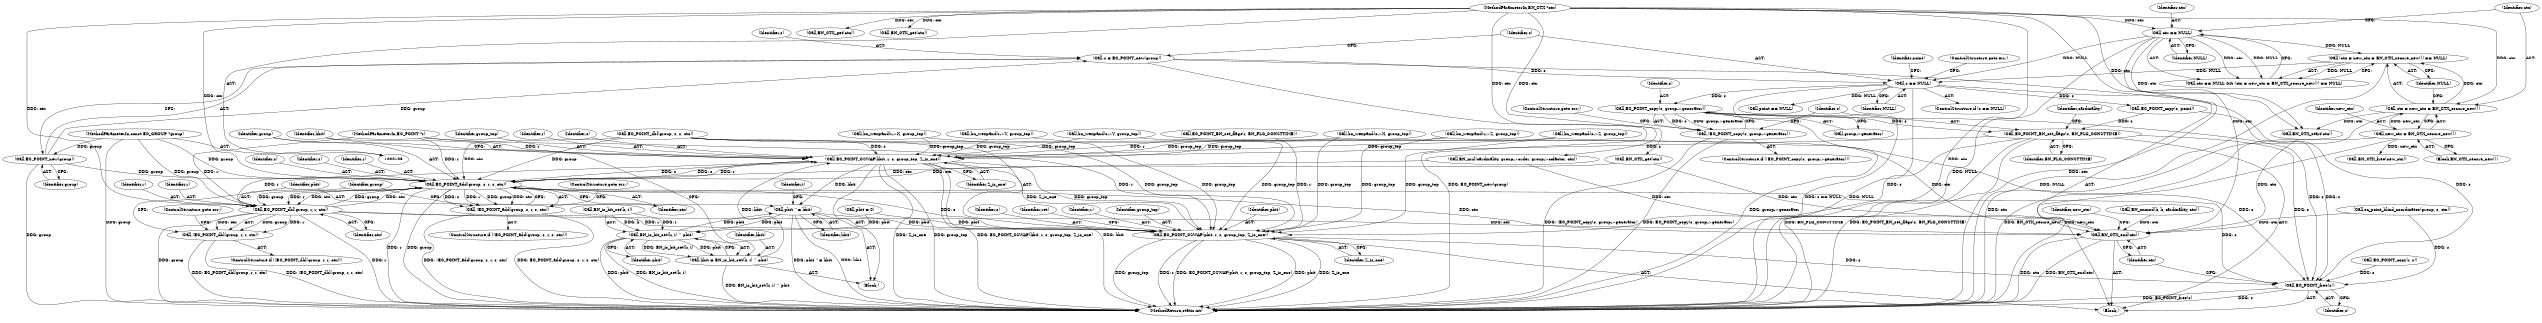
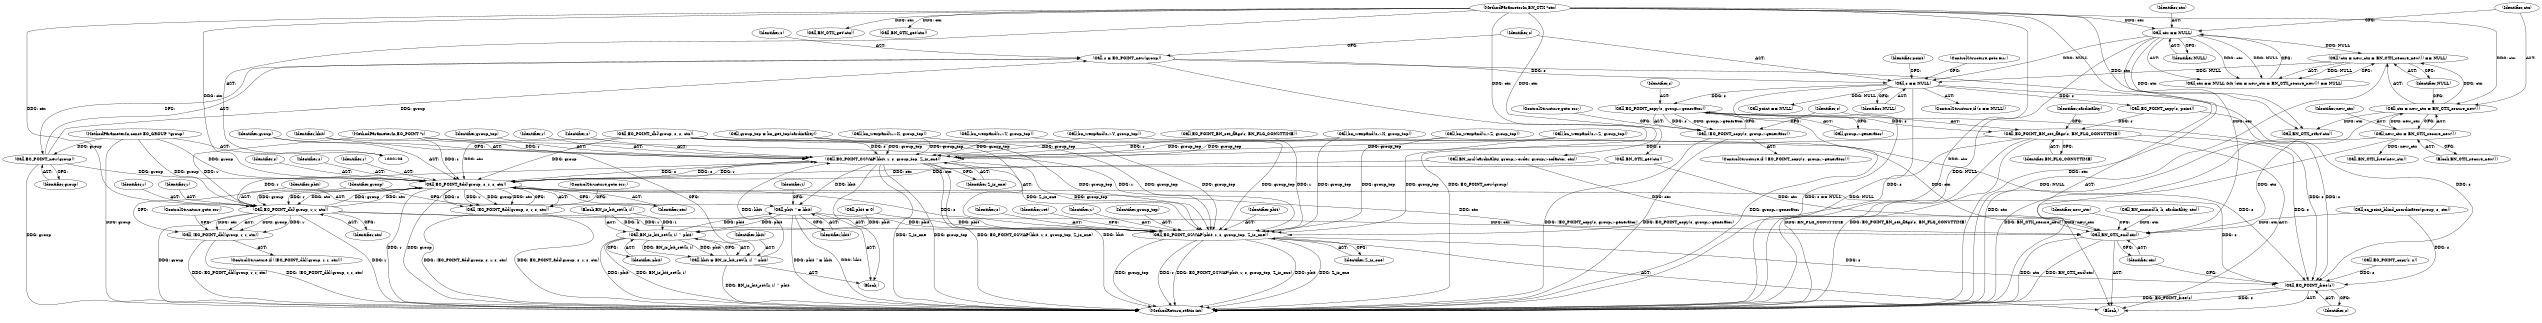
node "(Call,group_top = bn_get_top(cardinality))": added
node "(Call,BN_is_bit_set(k, i))": label "(Call,BN_is_bit_set(k, i))" -> "(Block,BN_is_bit_set(k, i))"
node "(ControlStructure,if (!EC_POINT_add(group, s, r, s, ctx)))": removed
